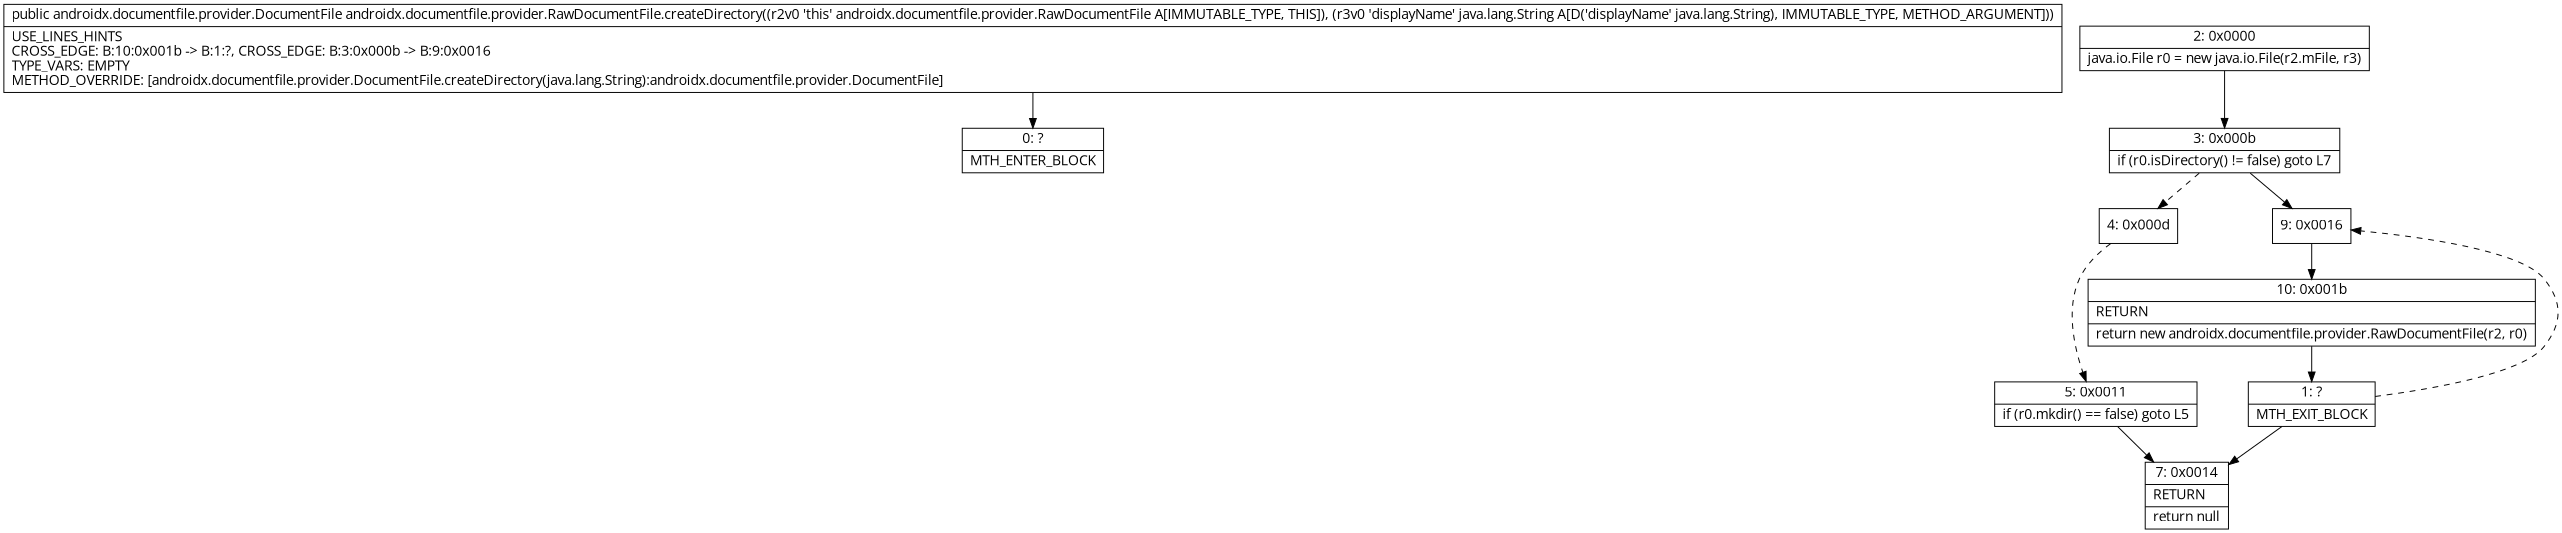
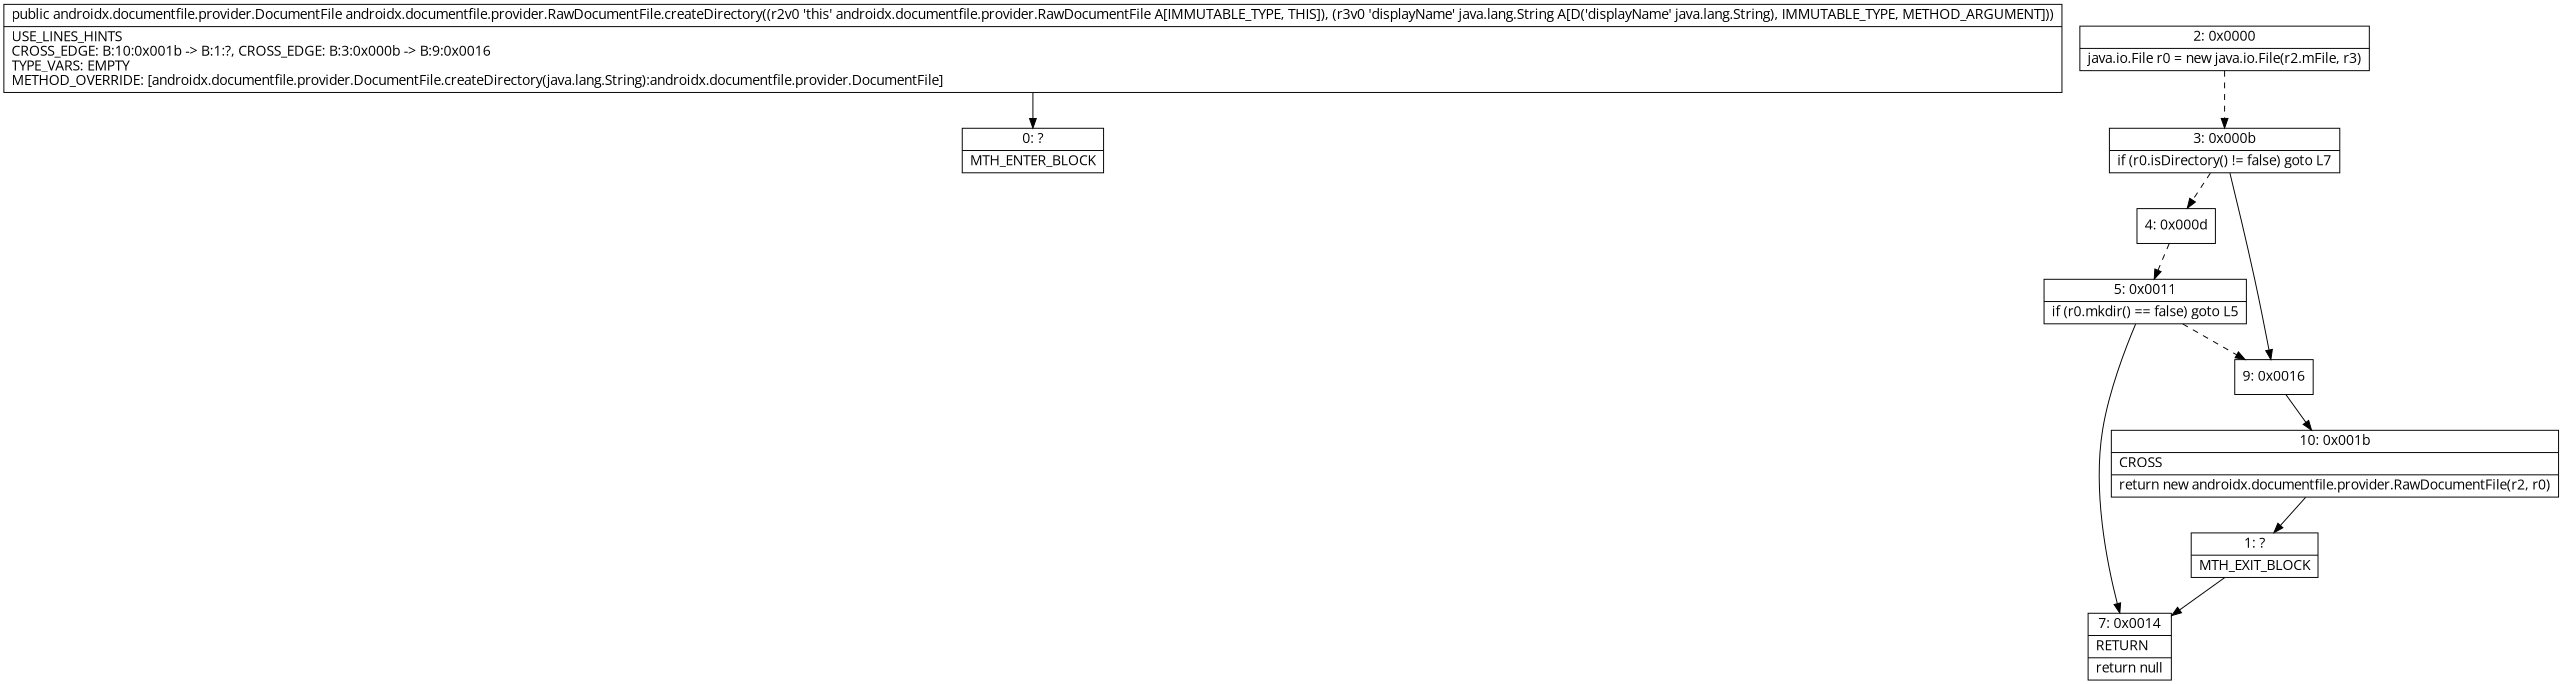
edge "2: 0x0000" -> "3: 0x000b": style solid -> dashed
edge "1: ?" -> "9: 0x0016": now "5: 0x0011" -> "9: 0x0016"
node "10: 0x001b": text "RETURN" -> "CROSS"
